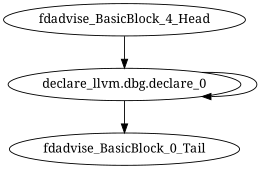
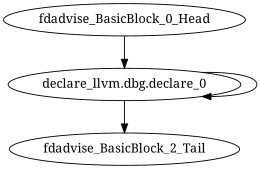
node "fdadvise_BasicBlock_4_Head": label "fdadvise_BasicBlock_4_Head" -> "fdadvise_BasicBlock_0_Head"
node "fdadvise_BasicBlock_0_Tail": label "fdadvise_BasicBlock_0_Tail" -> "fdadvise_BasicBlock_2_Tail"
